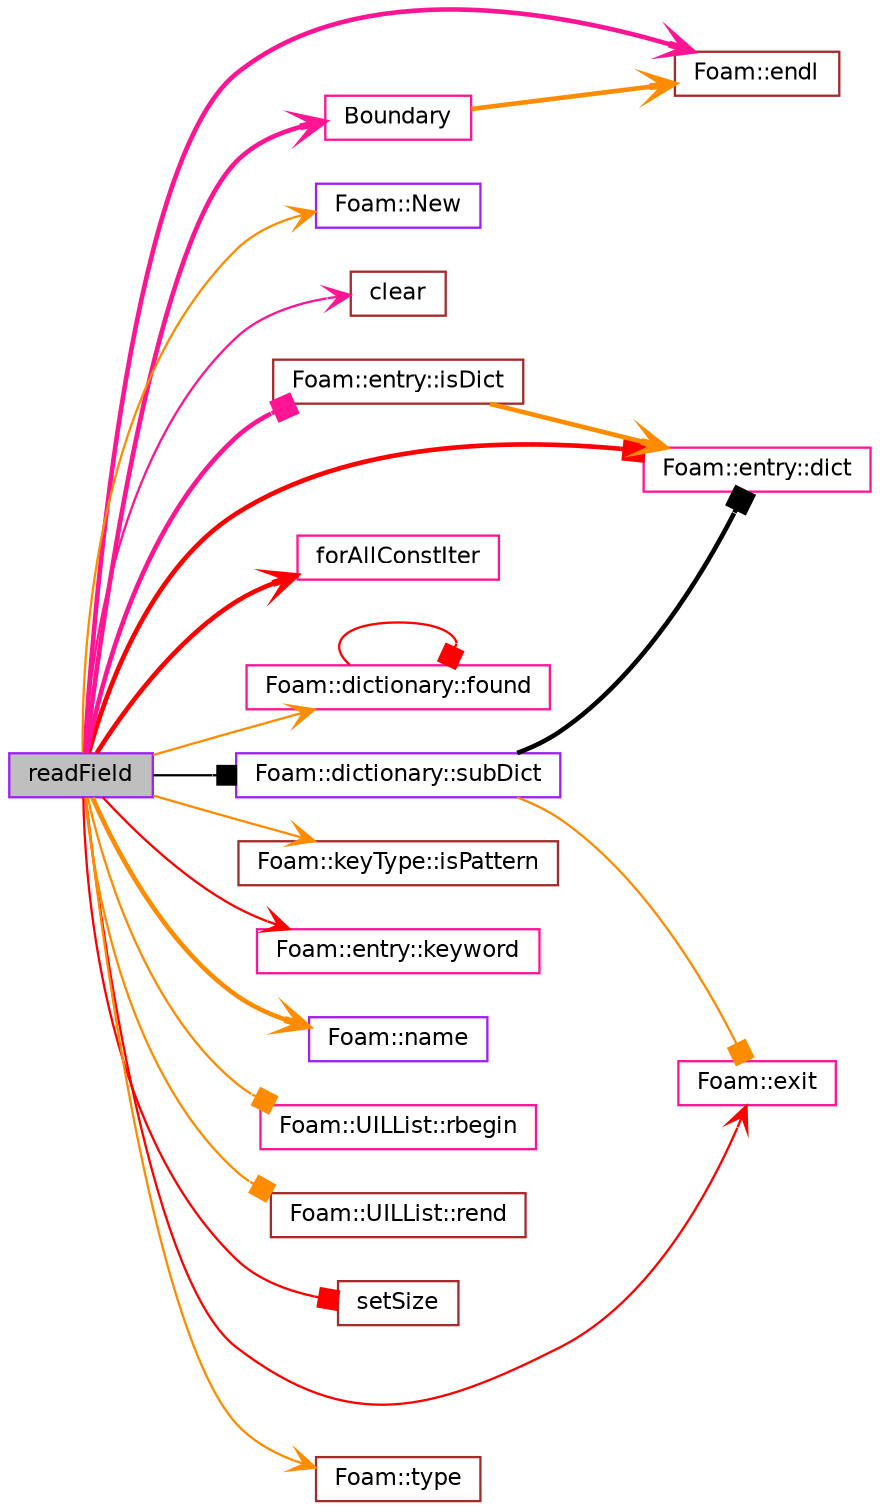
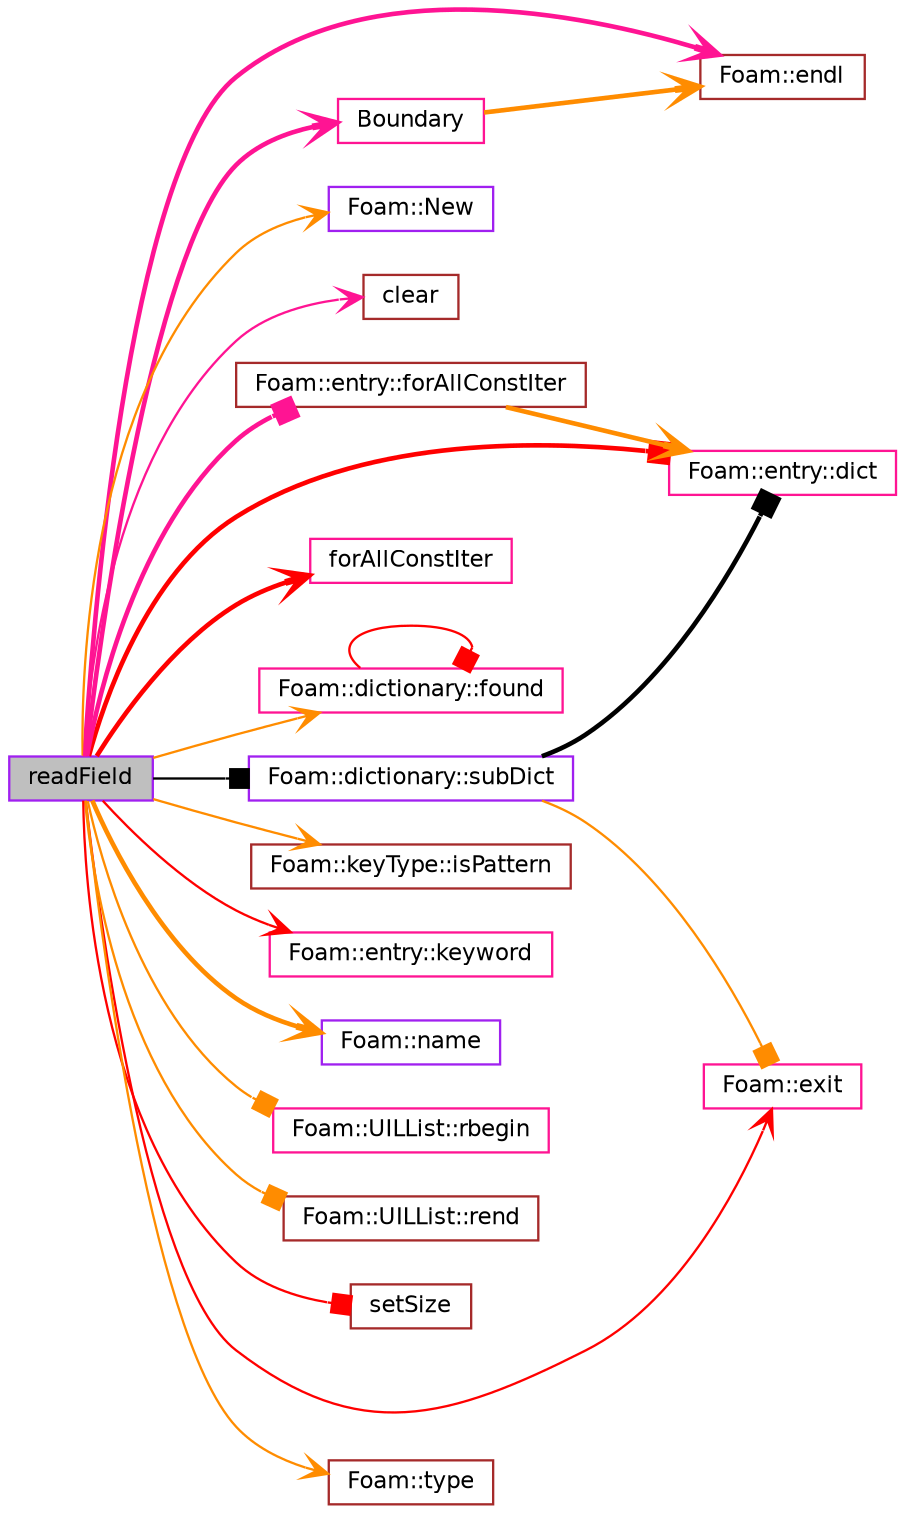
node "Foam::entry::isDict": label "Foam::entry::isDict" -> "Foam::entry::forAllConstIter"
